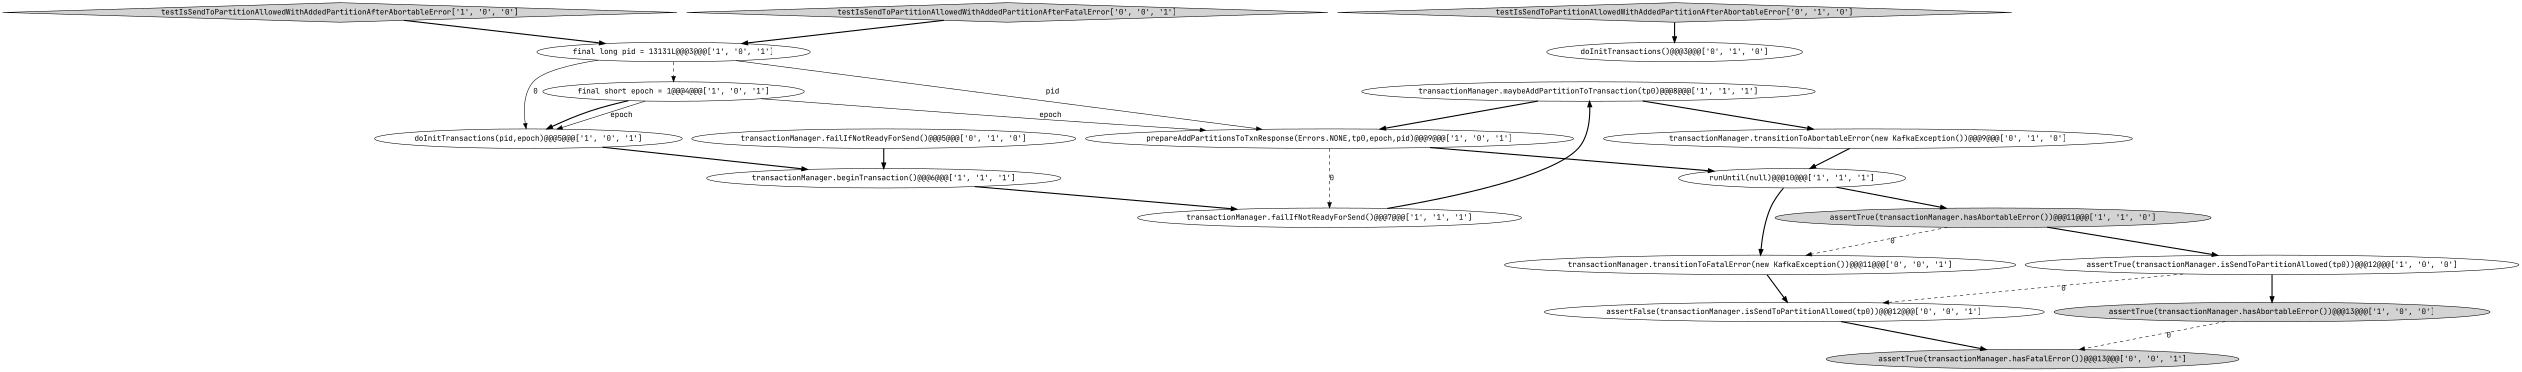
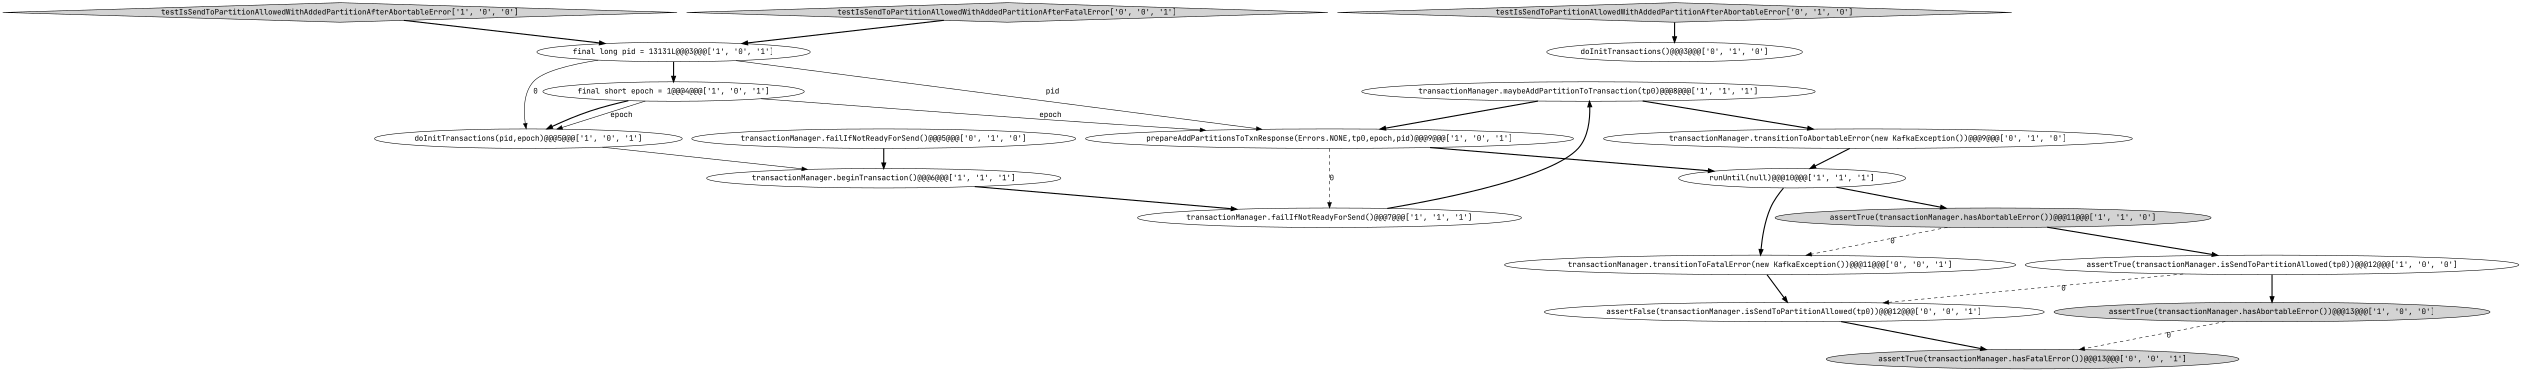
edge "final long pid = 13131L@@@3@@@['1', '0', '1']" -> "final short epoch = 1@@@4@@@['1', '0', '1']": style dashed -> bold
edge "doInitTransactions(pid,epoch)@@@5@@@['1', '0', '1']" -> "transactionManager.beginTransaction()@@@6@@@['1', '1', '1']": style bold -> solid
